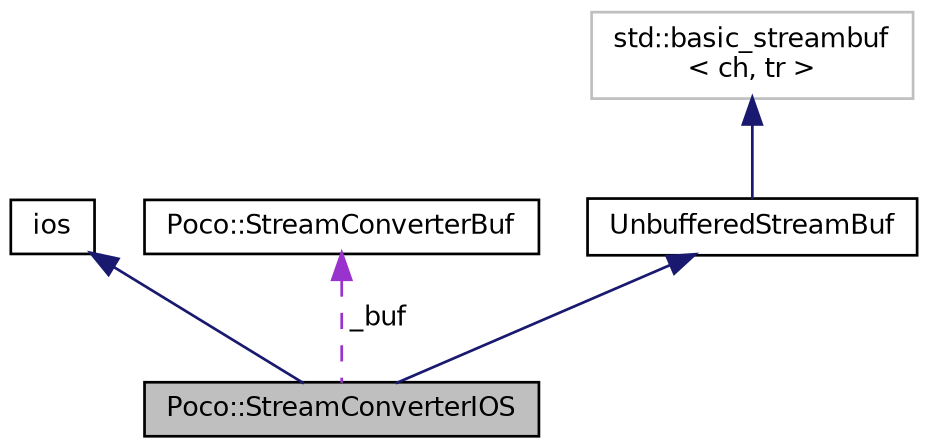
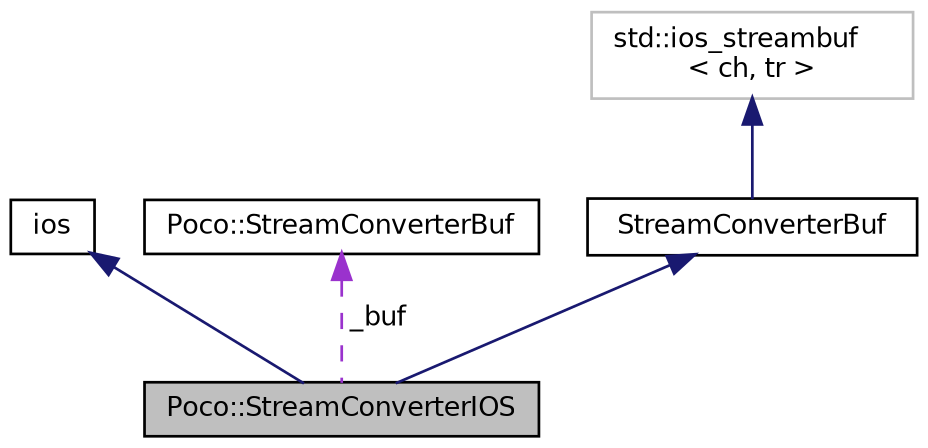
node "std::basic_streambuf < ch, tr >": label "std::basic_streambuf < ch, tr >" -> "std::ios_streambuf < ch, tr >"
node "UnbufferedStreamBuf": label "UnbufferedStreamBuf" -> "StreamConverterBuf"
